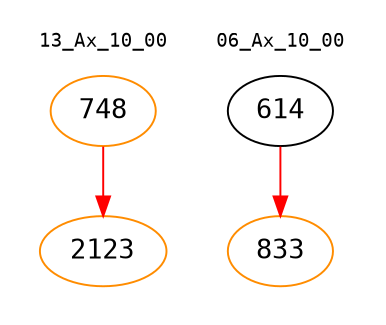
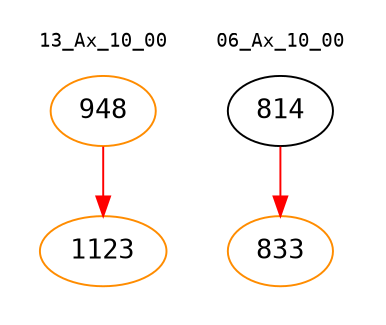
node "748": label "748" -> "948"
node "614": label "614" -> "814"
node "2123": label "2123" -> "1123"
